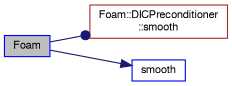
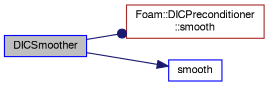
node "Foam": label "Foam" -> "DICSmoother"
